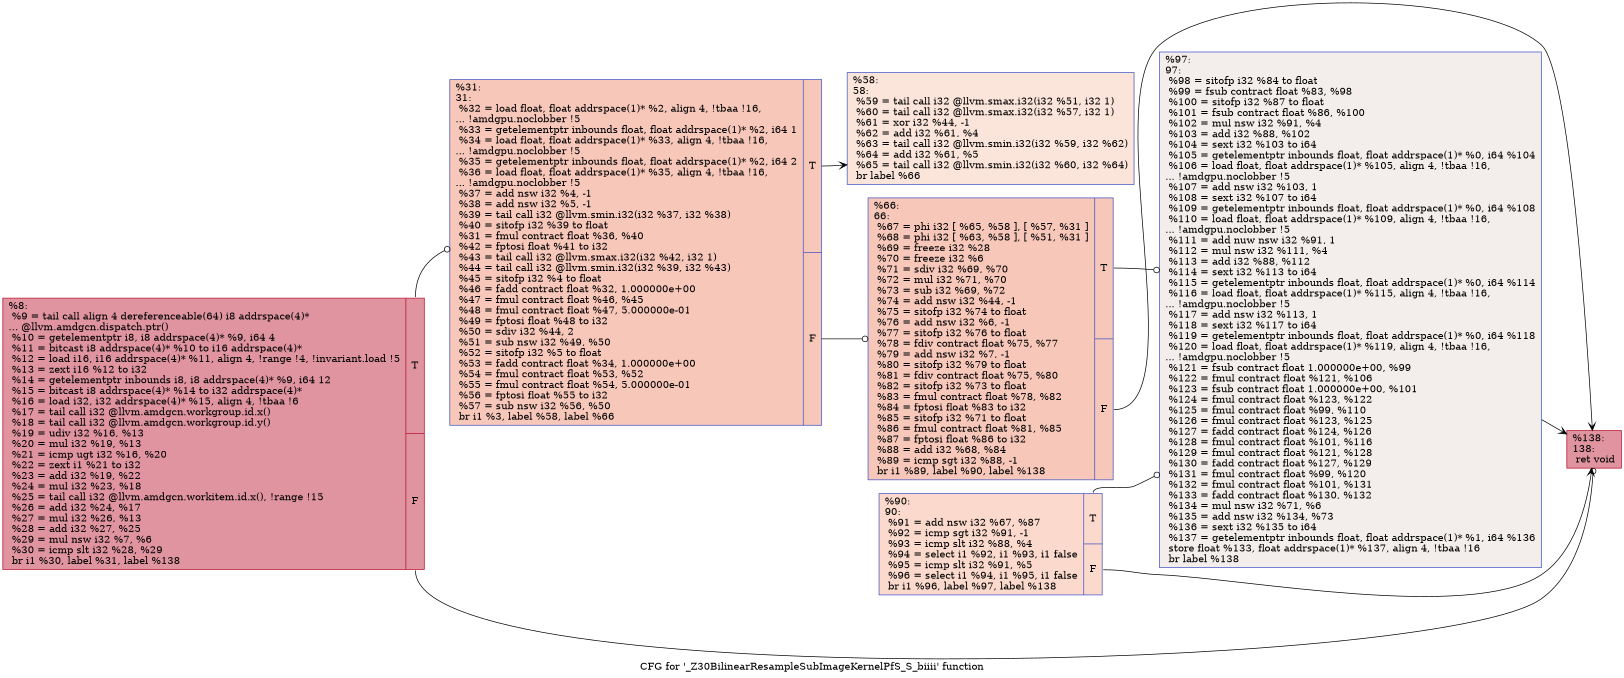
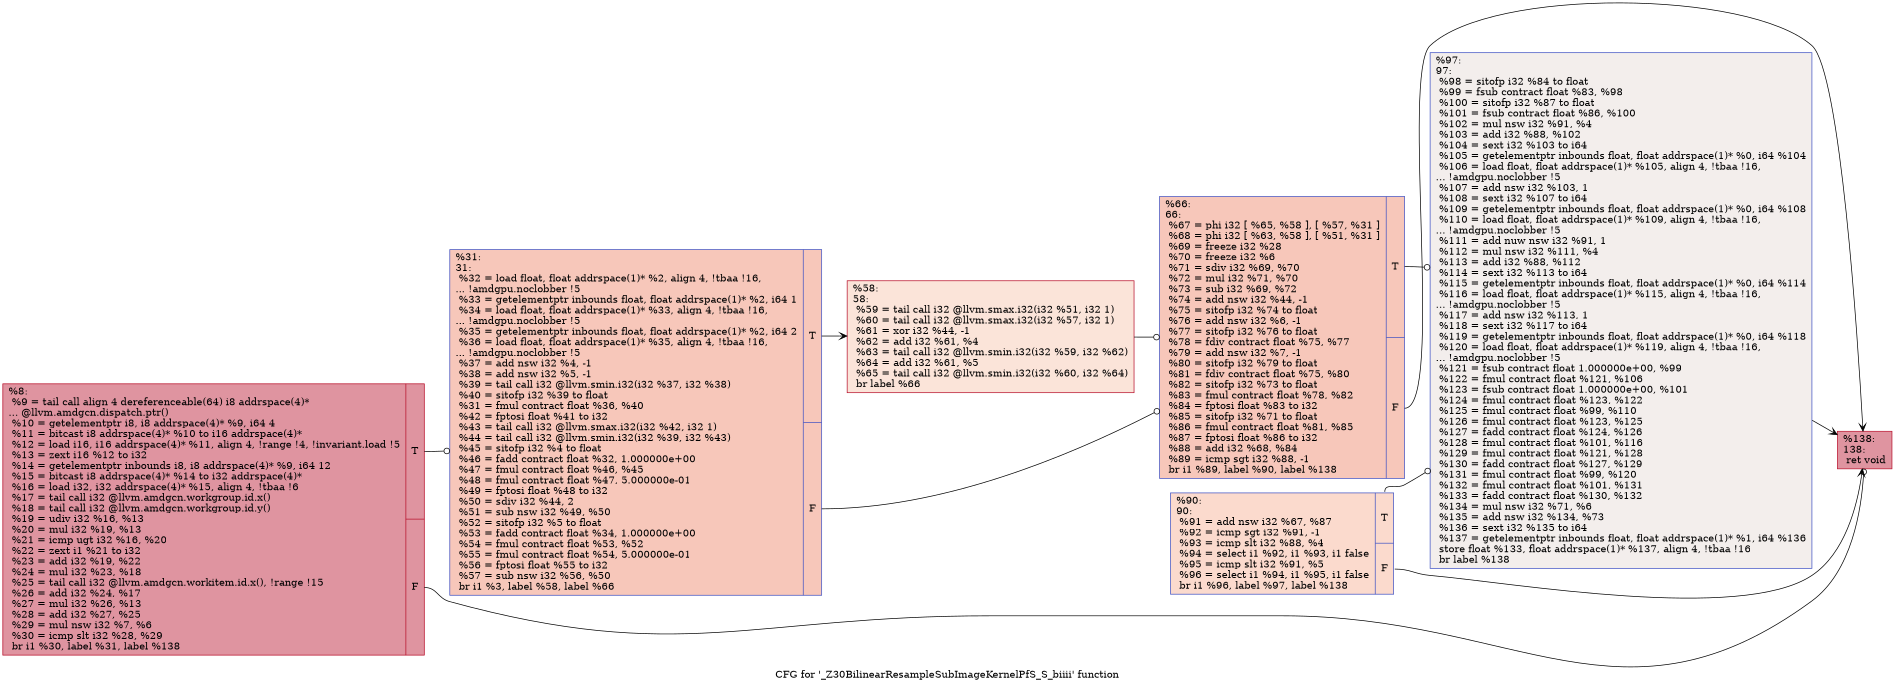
node "%58:": color #3d50c3ff -> #b70d28ff
edge "%58:" -> "%66:": added
